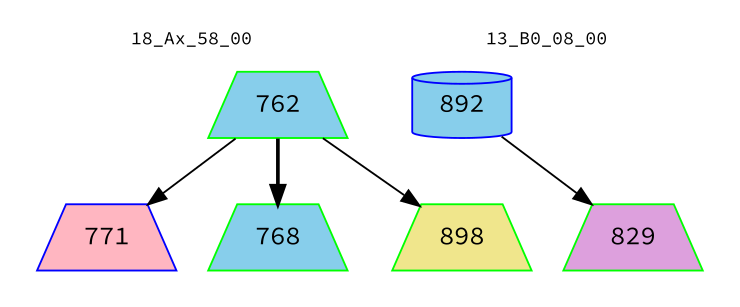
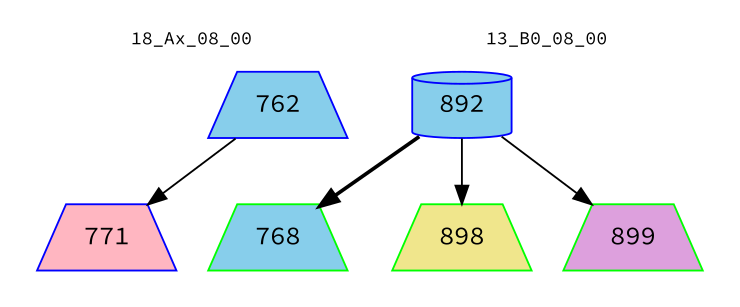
cluster "18_Ax_58_00": label "18_Ax_58_00" -> "18_Ax_08_00"
node "762": color green -> blue
edge "762" -> "898": now "892" -> "898"
edge "762" -> "768": now "892" -> "768"
node "829": label "829" -> "899"
